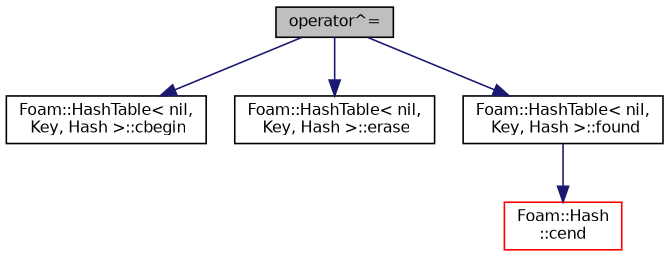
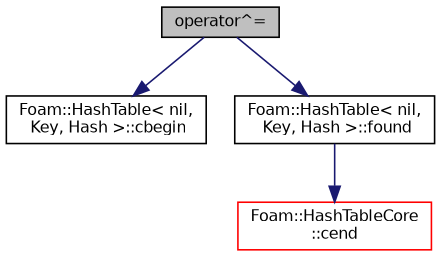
node "Foam::HashTable< nil, Key, Hash >::erase": removed
node "Foam::Hash ::cend": label "Foam::Hash ::cend" -> "Foam::HashTableCore ::cend"
